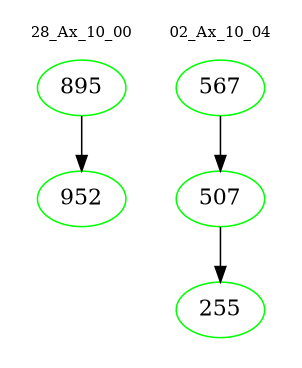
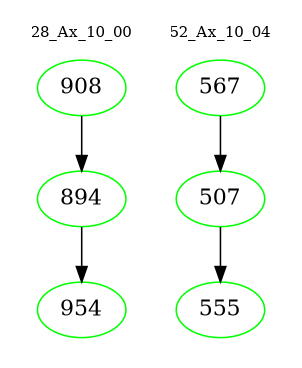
cluster "02_Ax_10_04": label "02_Ax_10_04" -> "52_Ax_10_04"
node "908": added
node "895": label "895" -> "894"
node "952": label "952" -> "954"
node "255": label "255" -> "555"
